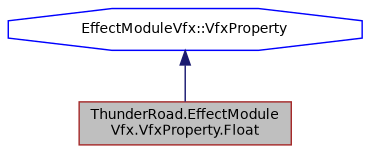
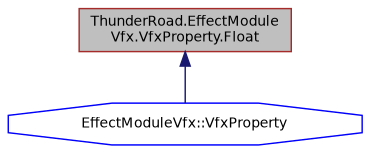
edge "ThunderRoad.EffectModule Vfx.VfxProperty.Float" -> "EffectModuleVfx::VfxProperty": reversed
